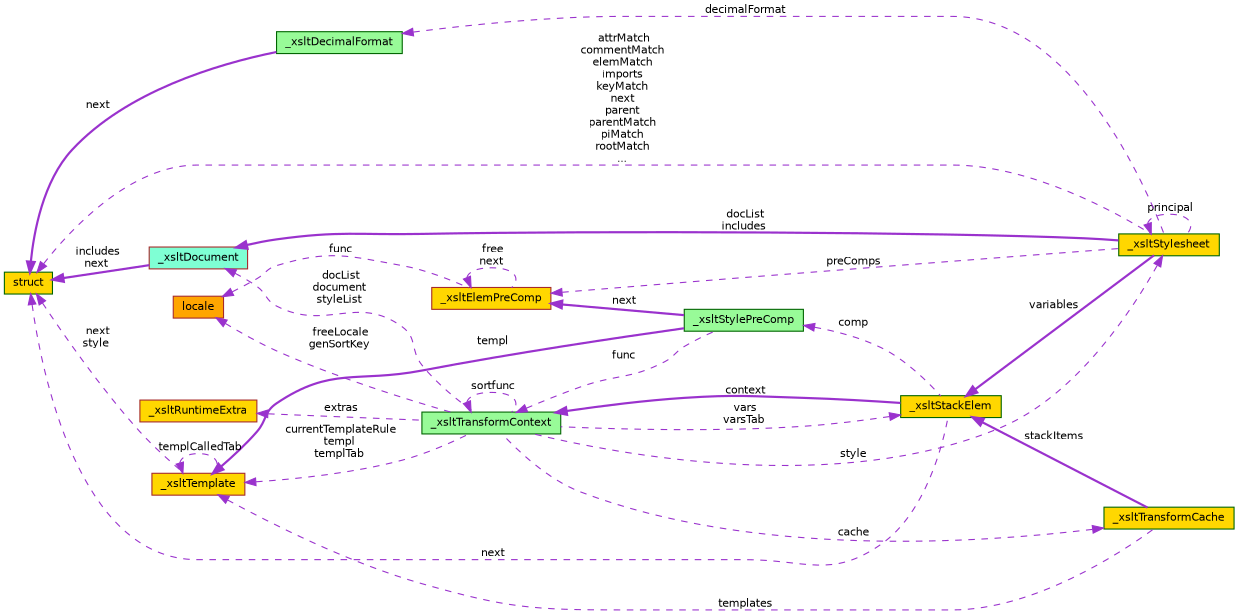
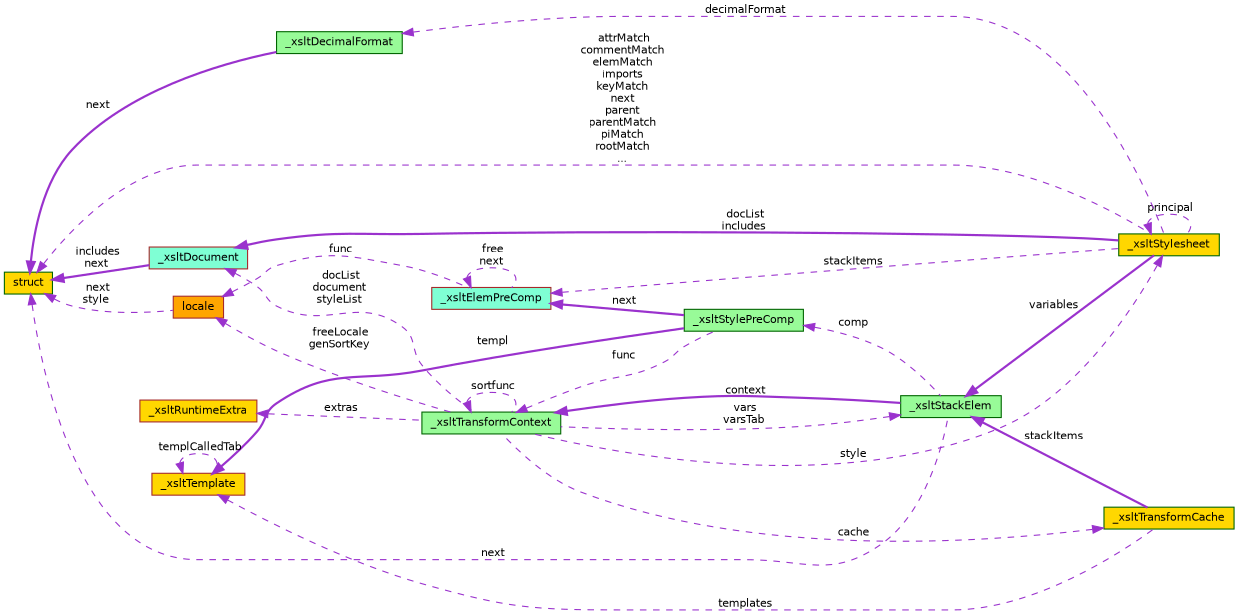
edge "_xsltStylesheet" -> "_xsltElemPreComp": label " preComps" -> " stackItems"
node "_xsltElemPreComp": fillcolor gold -> aquamarine
edge "_xsltTemplate" -> "struct": now "locale" -> "struct"
node "_xsltStackElem": fillcolor gold -> palegreen
edge "_xsltTransformContext" -> "_xsltTemplate": removed, label "currentTemplateRule templ templTab"
